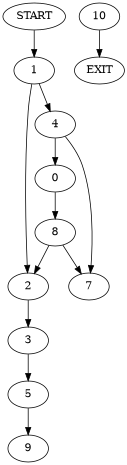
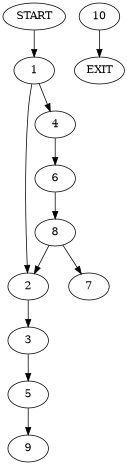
node "0": label "0" -> "6"
edge "4" -> "7": removed
